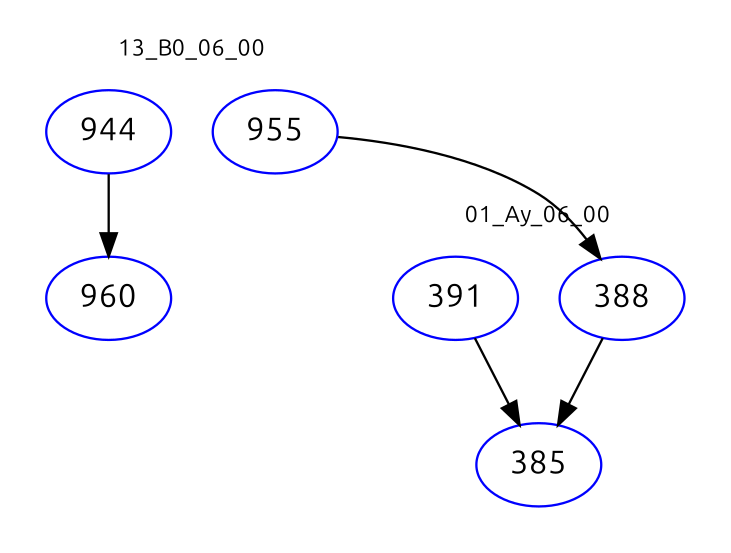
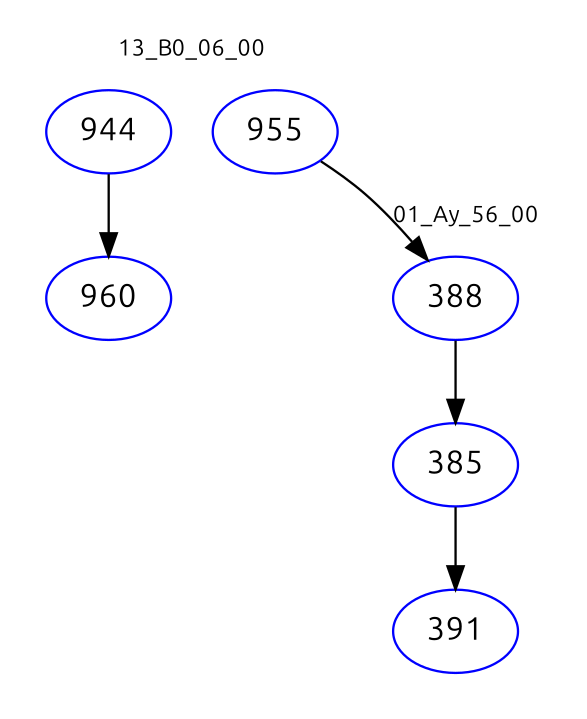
cluster "01_Ay_06_00": label "01_Ay_06_00" -> "01_Ay_56_00"
edge "391" -> "385": reversed
